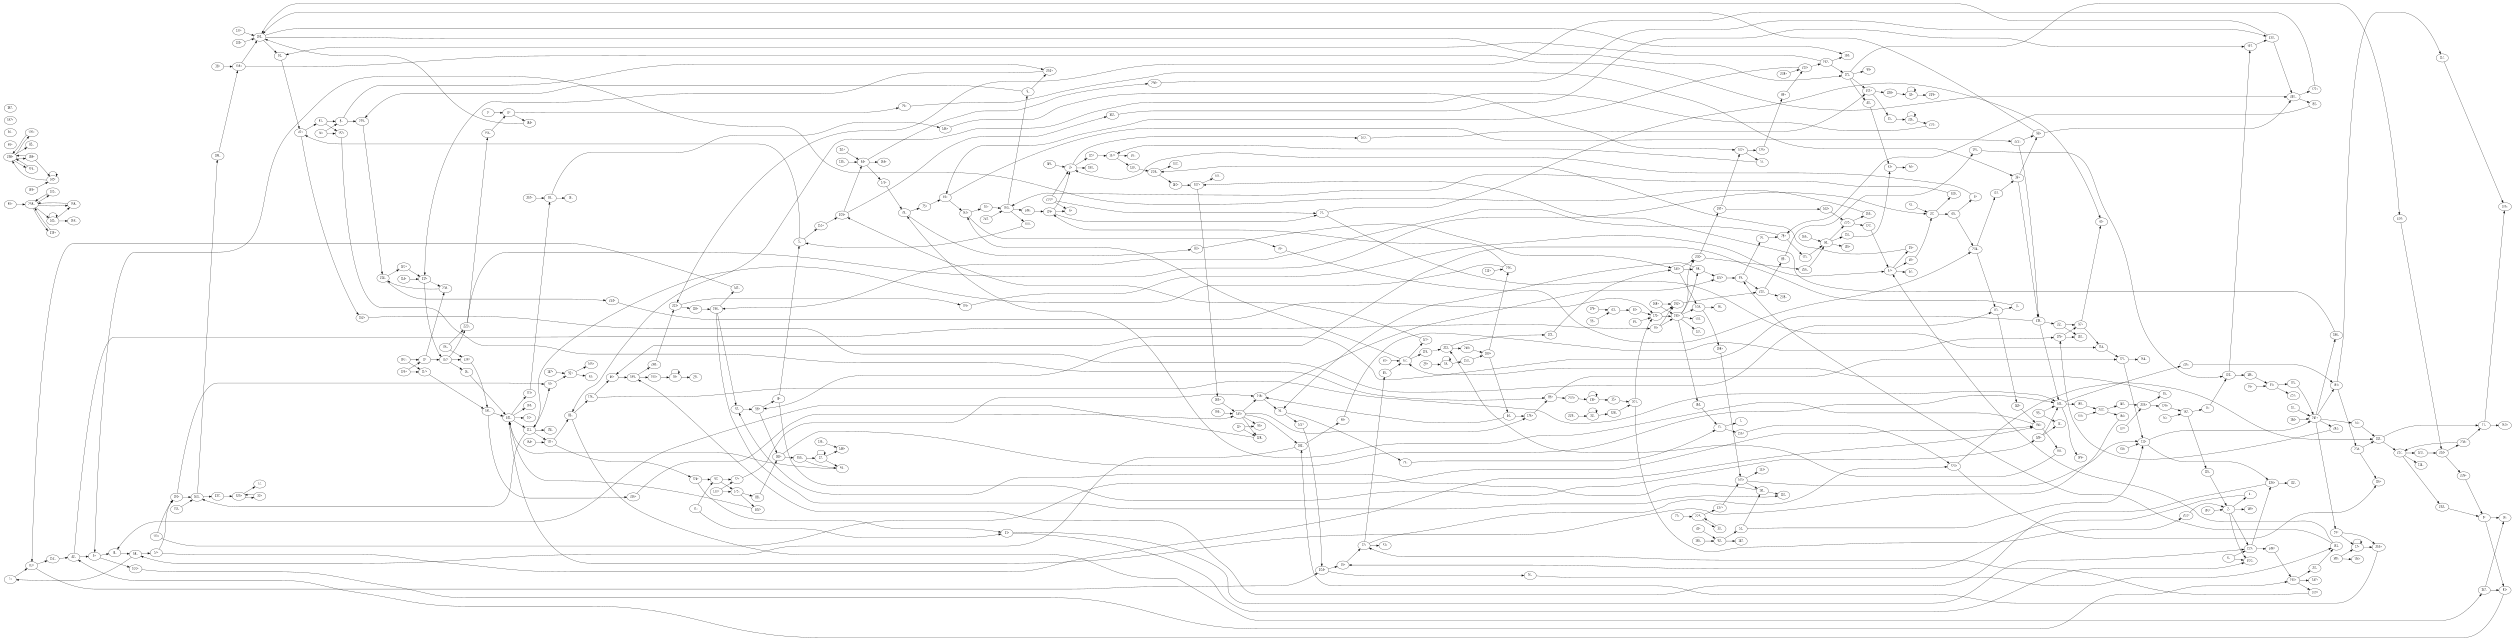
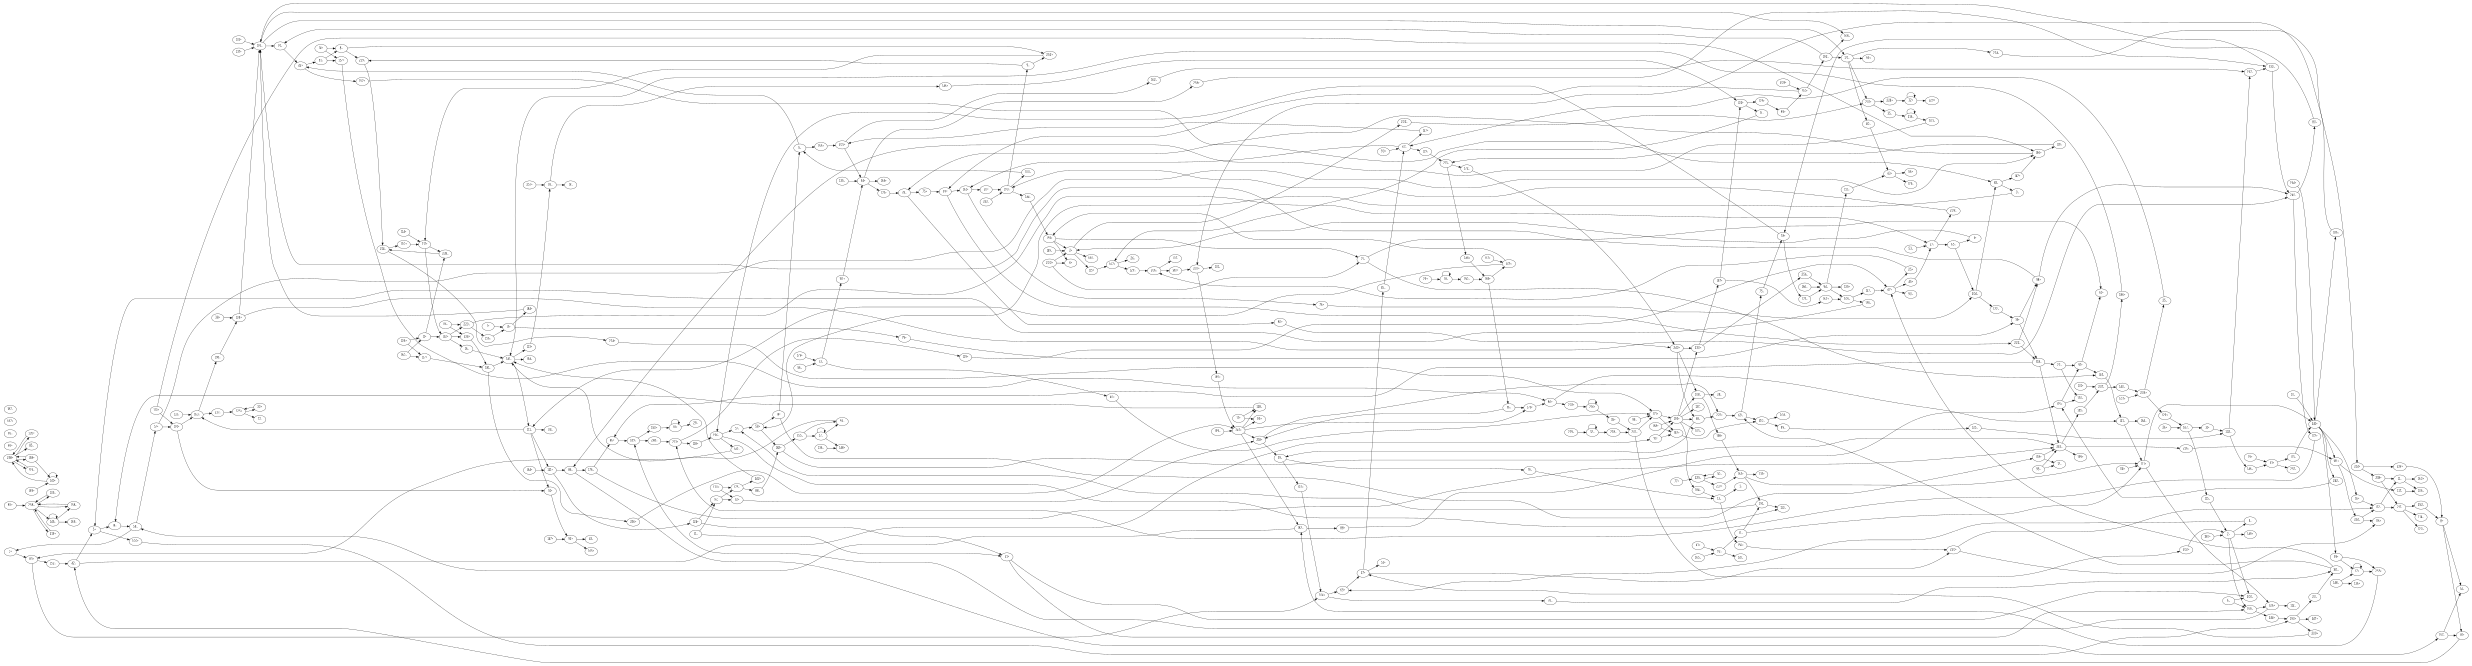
node "179-": added
edge "63-" -> "151+": added
node "10+": removed
edge "120-" -> "214+": removed
